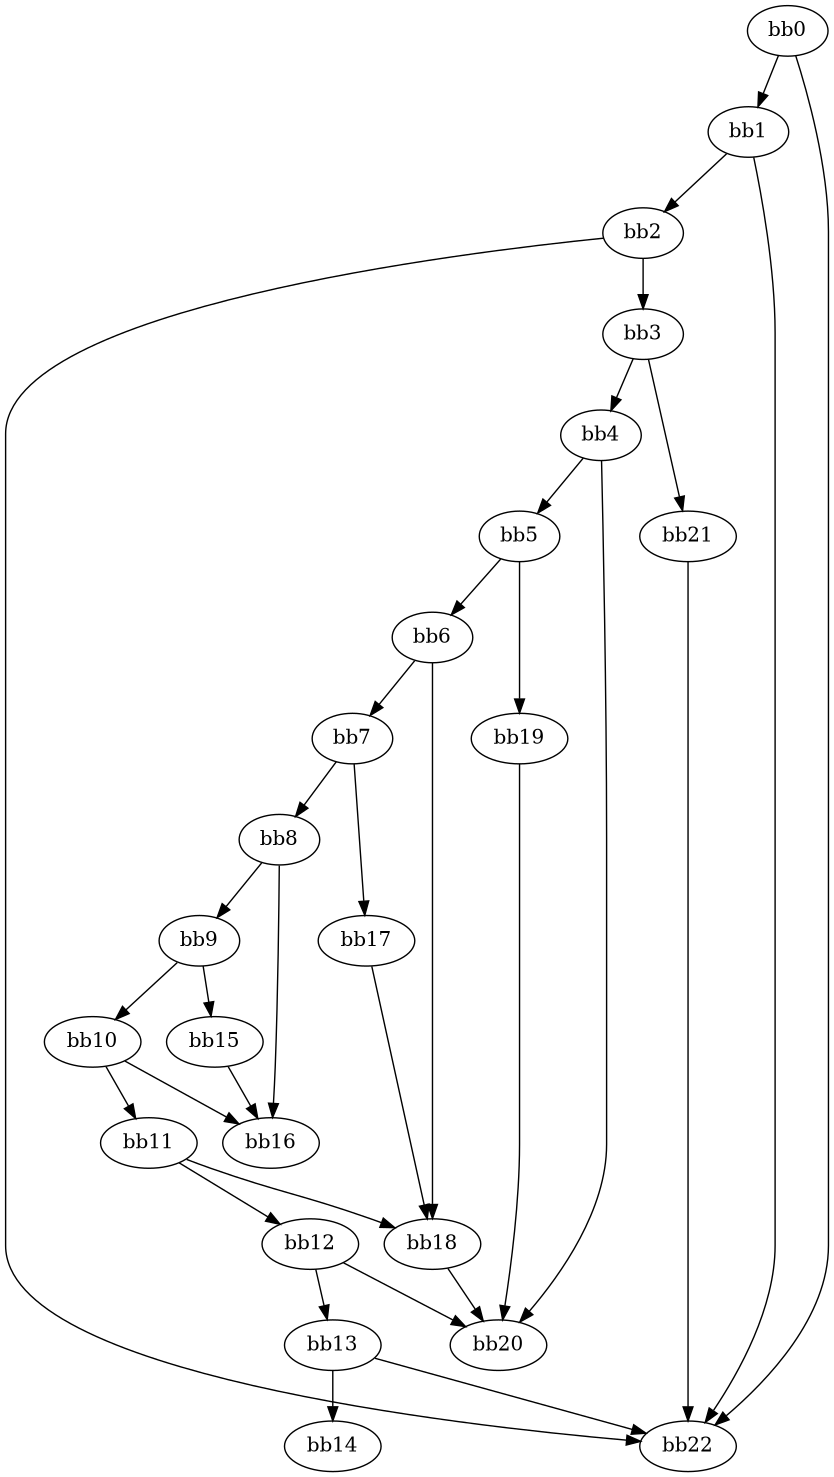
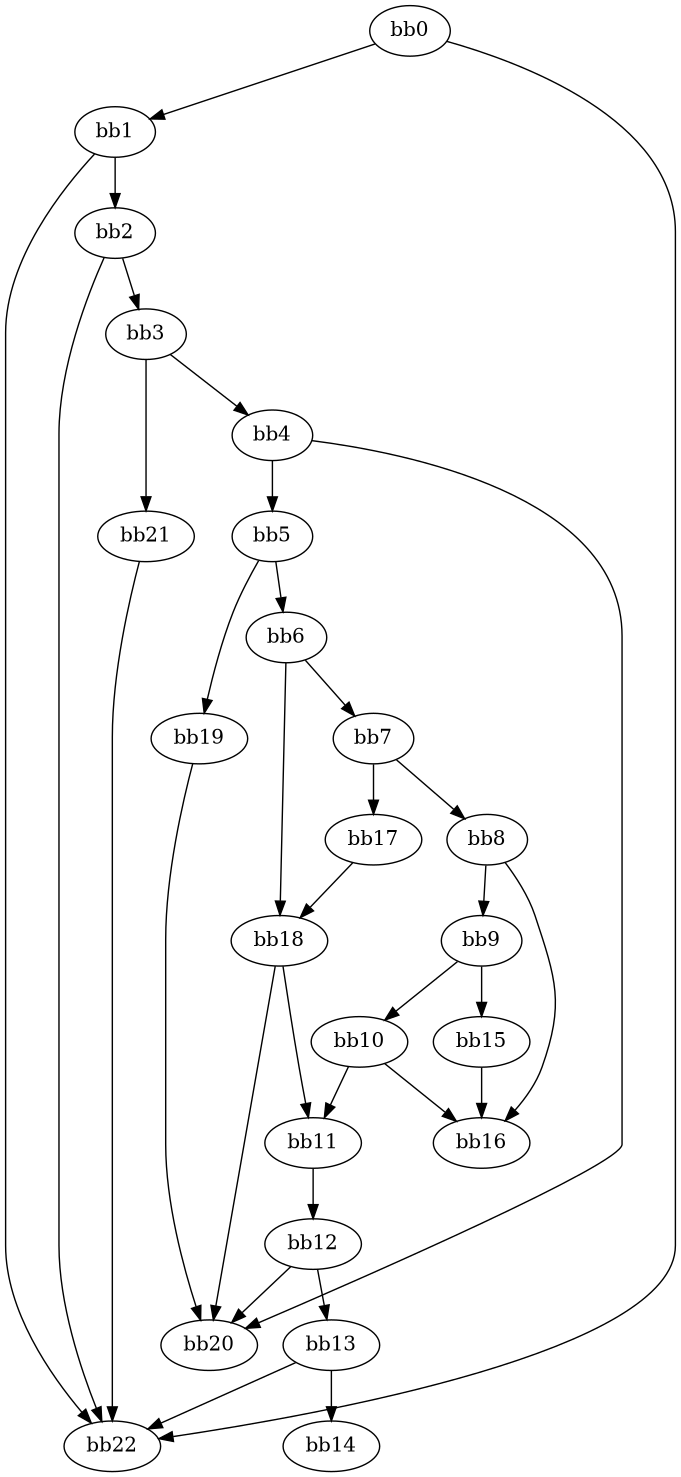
edge "bb11" -> "bb18": reversed
